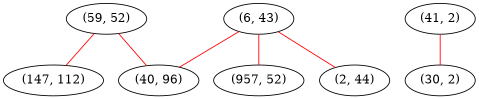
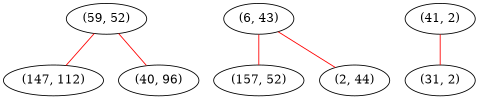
edge "(6, 43)" -- "(40, 96)": removed
node "(957, 52)": label "(957, 52)" -> "(157, 52)"
node "(30, 2)": label "(30, 2)" -> "(31, 2)"
